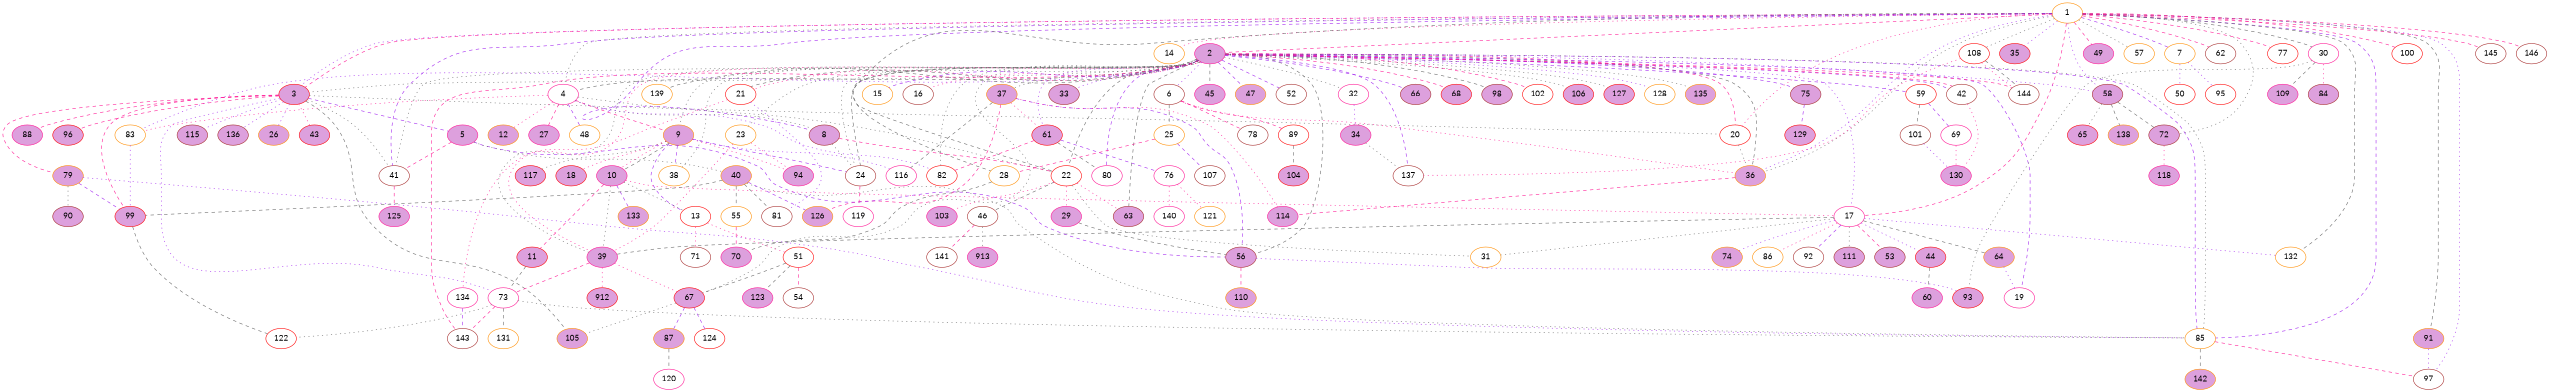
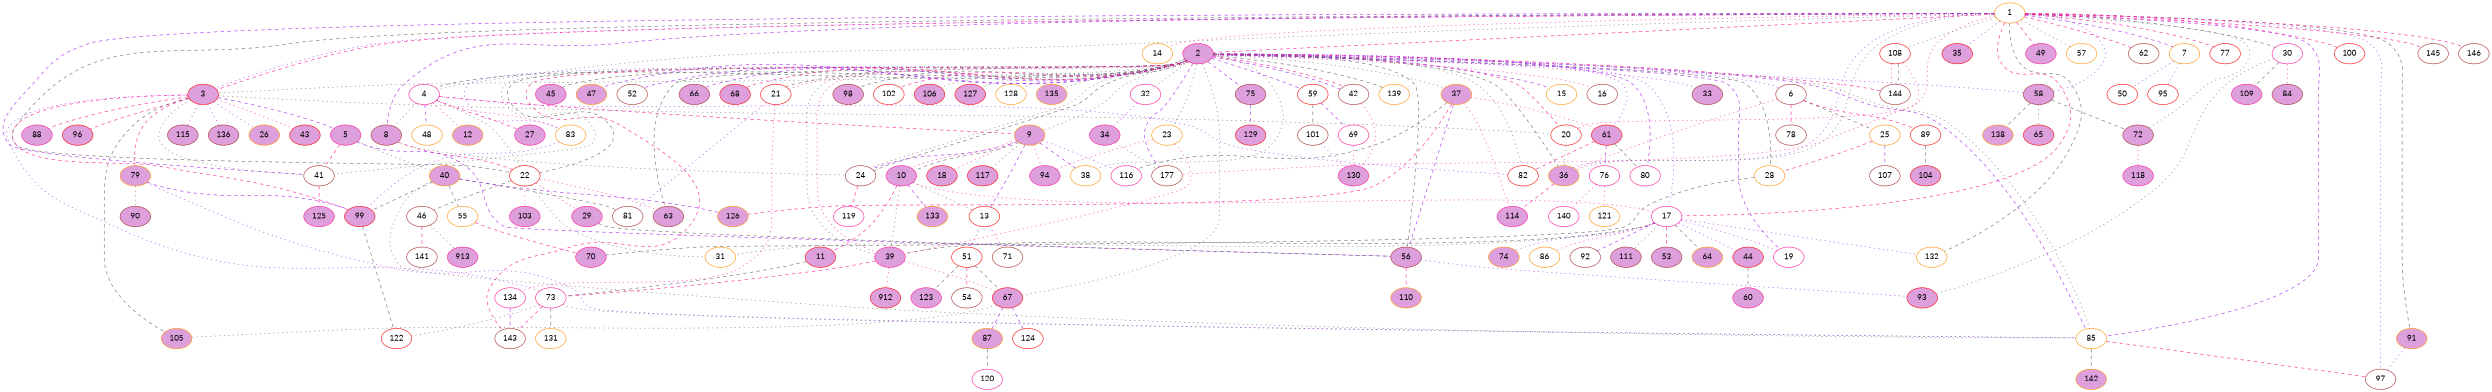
node "137": label "137" -> "177"
edge "64" -- "19": now "17" -- "19"
